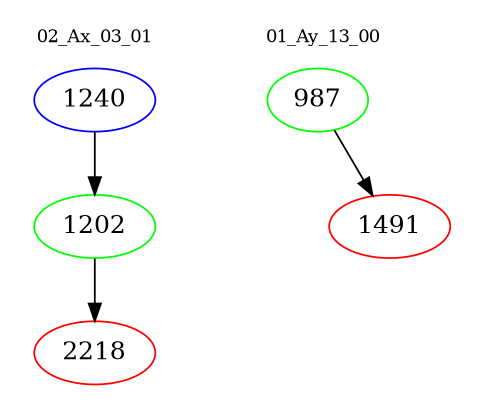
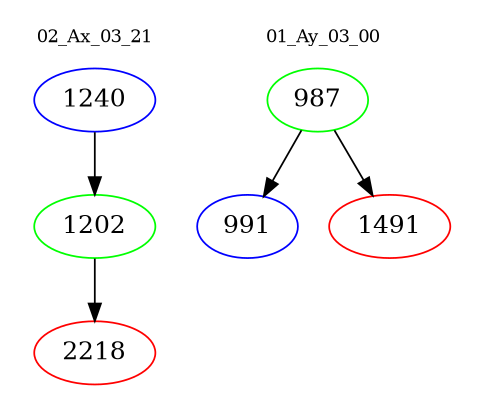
cluster "02_Ax_03_01": label "02_Ax_03_01" -> "02_Ax_03_21"
cluster "01_Ay_13_00": label "01_Ay_13_00" -> "01_Ay_03_00"
node "991": added
